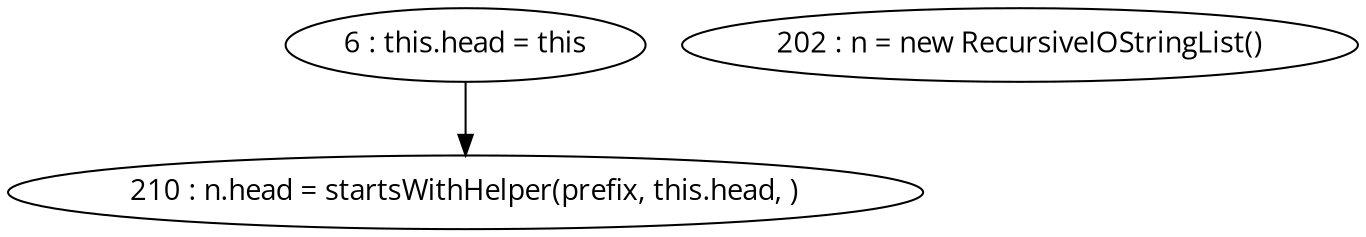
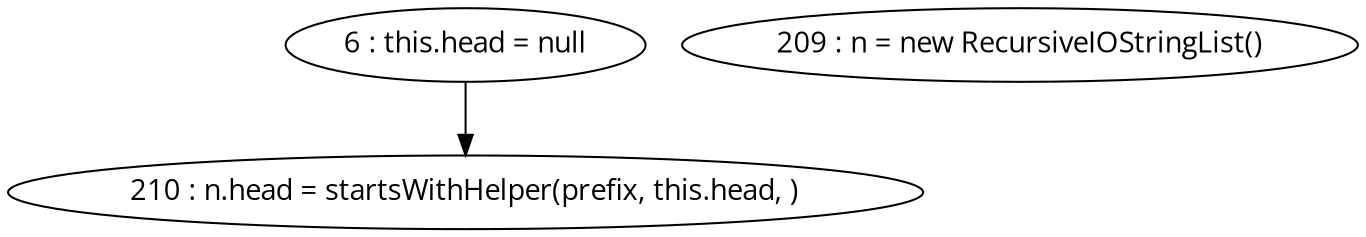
node "6 : this.head = this": label "6 : this.head = this" -> "6 : this.head = null"
node "202 : n = new RecursiveIOStringList()": label "202 : n = new RecursiveIOStringList()" -> "209 : n = new RecursiveIOStringList()"
